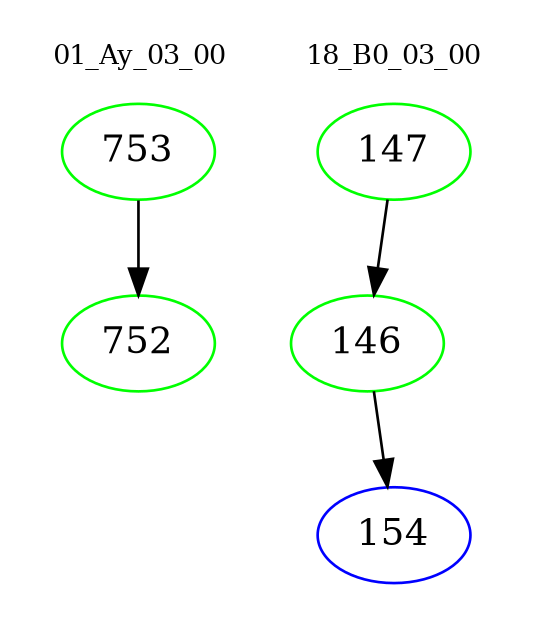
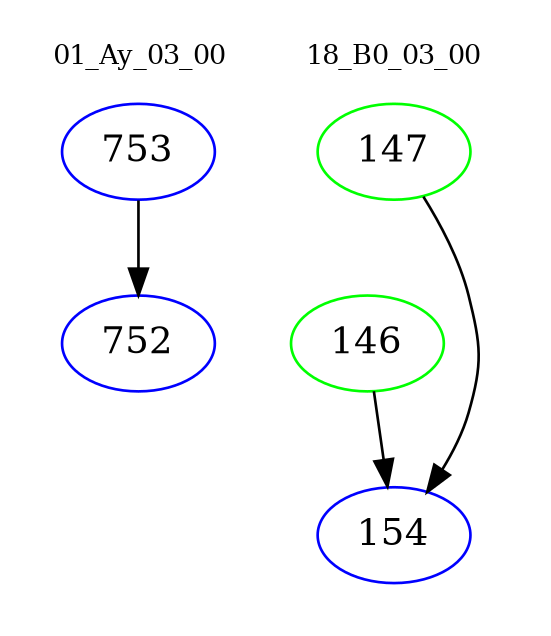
node "753": color green -> blue
edge "147" -> "146": now "147" -> "154"
node "752": color green -> blue
